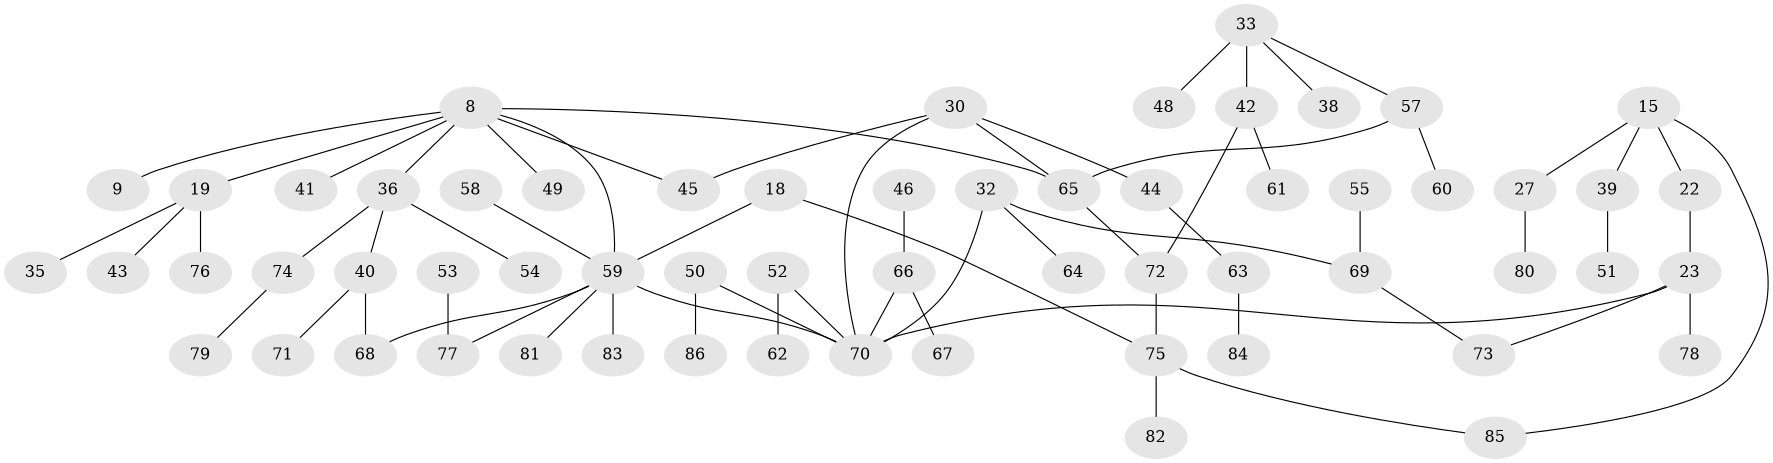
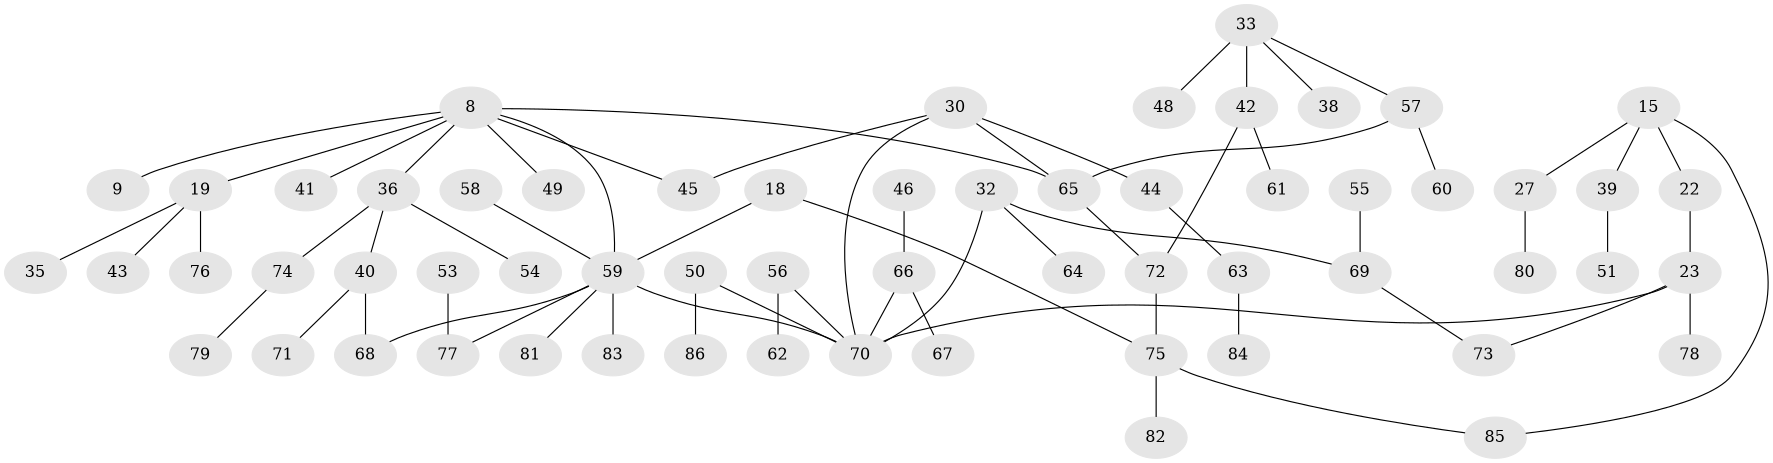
node "52": label "52" -> "56"
